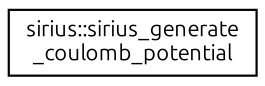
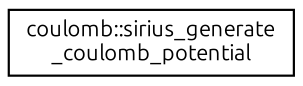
node "sirius::sirius_generate _coulomb_potential": label "sirius::sirius_generate _coulomb_potential" -> "coulomb::sirius_generate _coulomb_potential"
